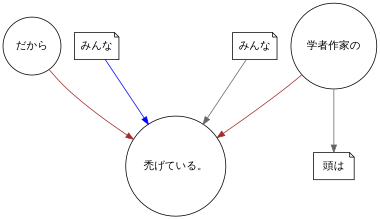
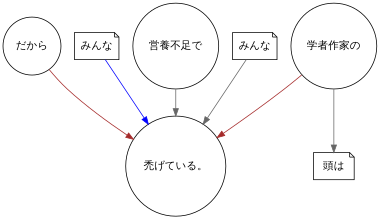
node "営養不足で": added
